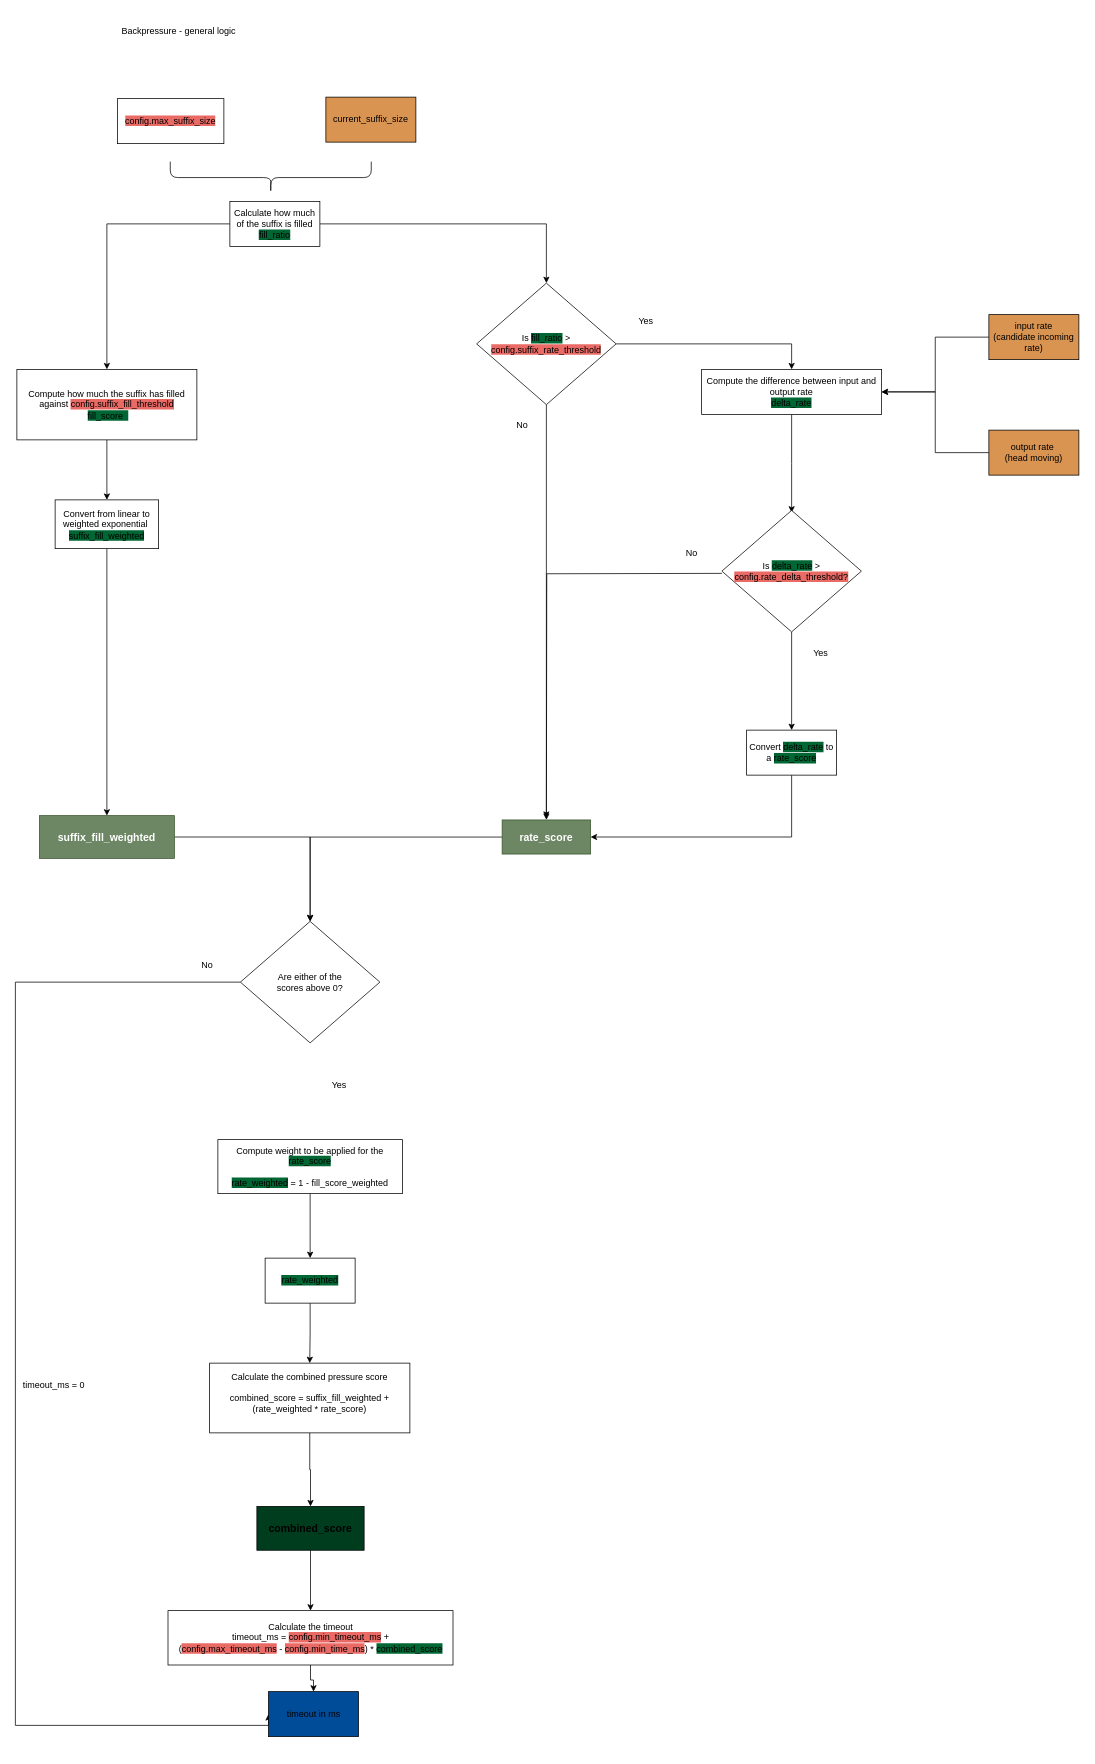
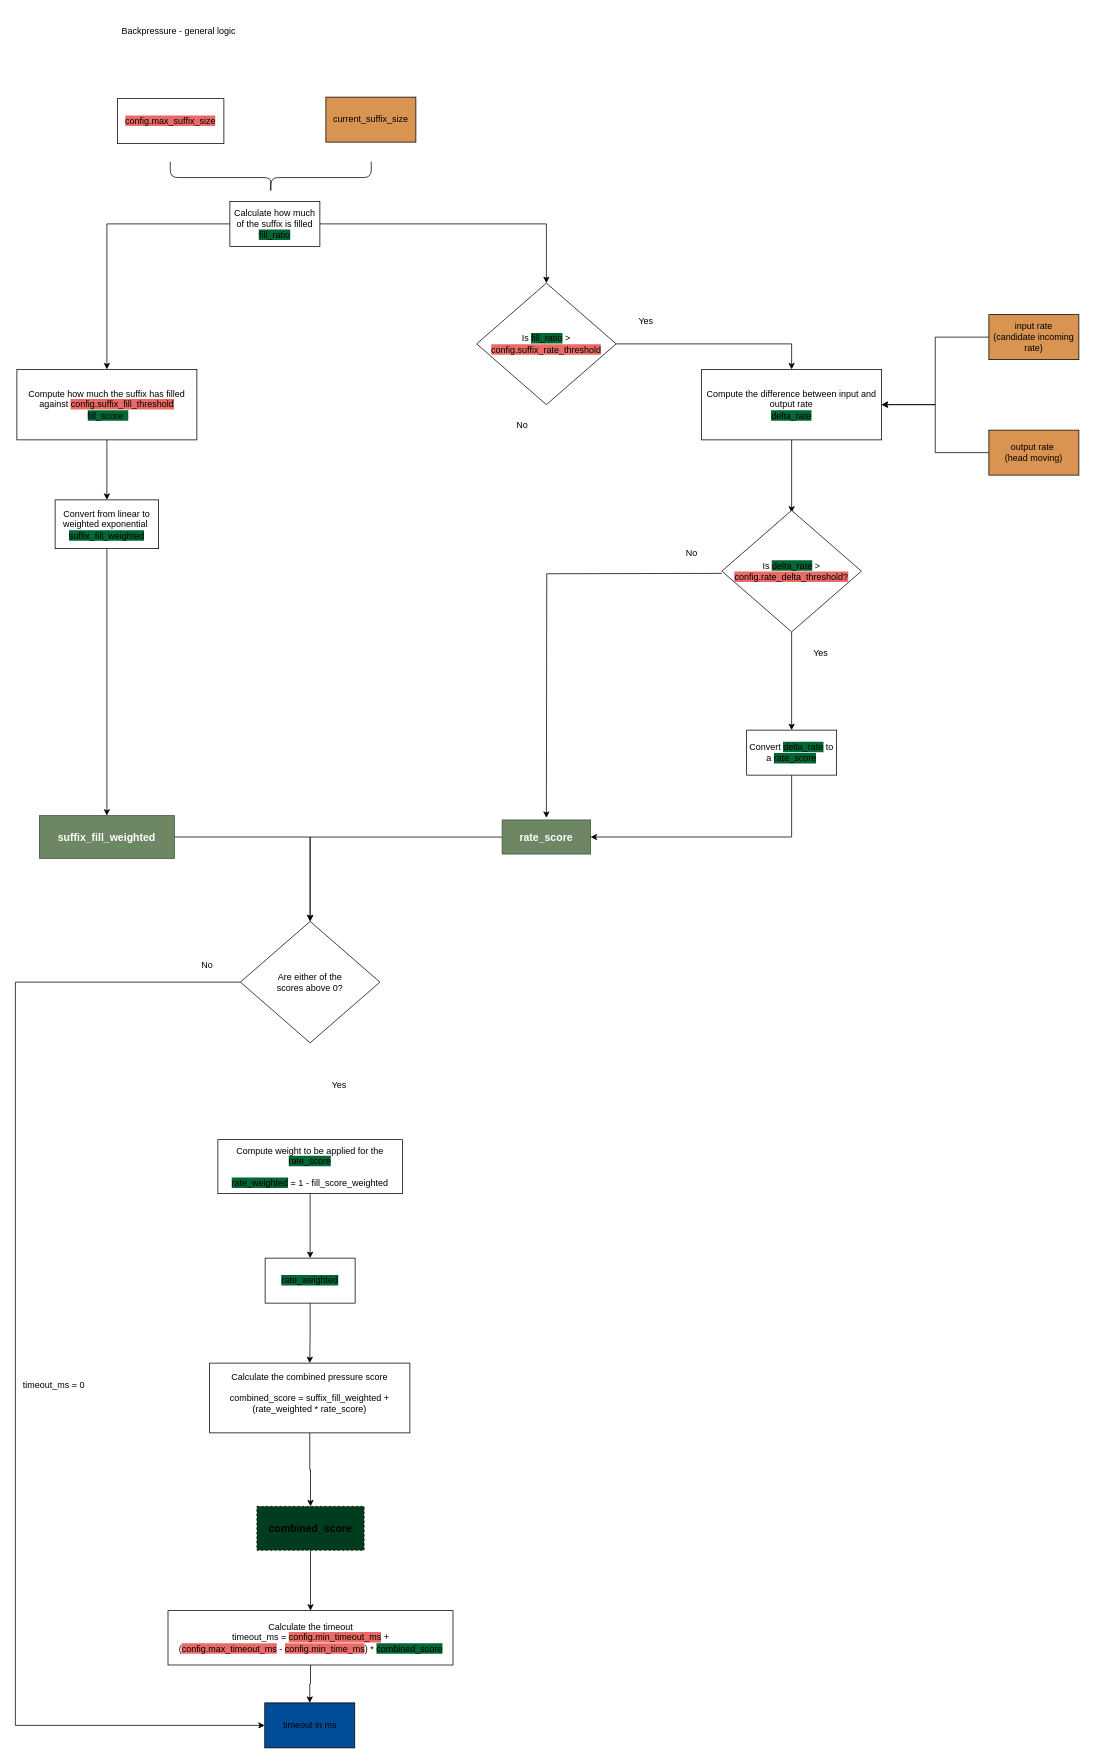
node "Compute the difference between input and output rate delta_rate": size 180x45 -> 180x71
edge "Is fill_ratio > config.suffix_rate_threshold" -> "rate_score": removed
node "combined_score": style solid -> dashed
node "timeout in ms": moved (314, 1714) -> (310, 1725)
